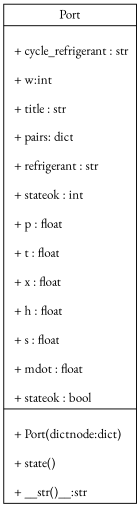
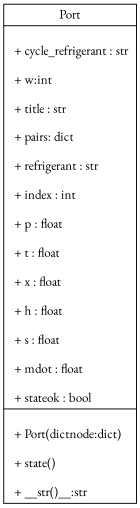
node "Port": text "+ stateok : int" -> "+ index : int"
